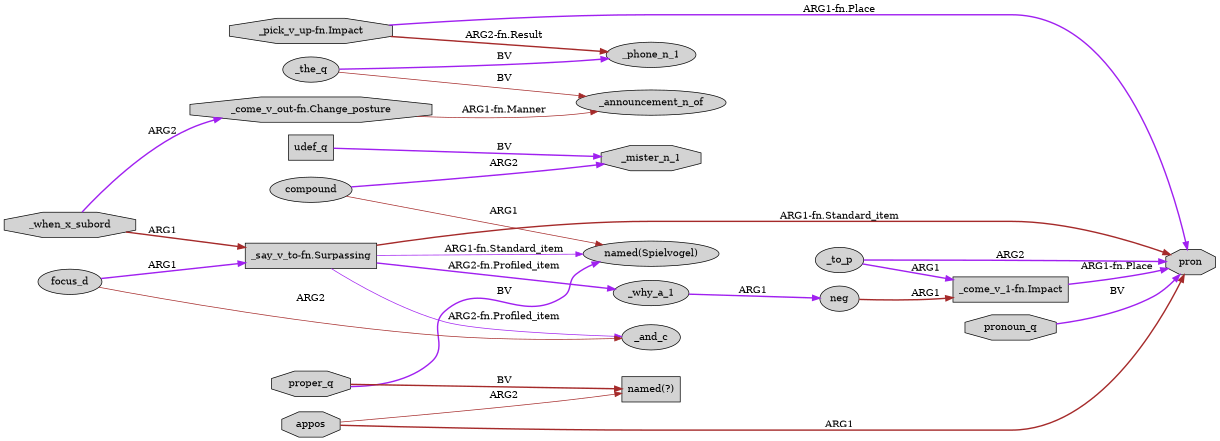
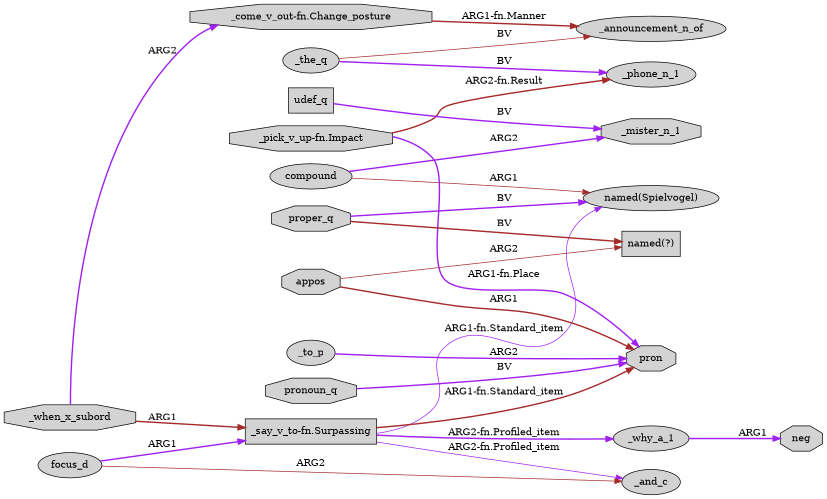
edge "_come_v_out-fn.Change_posture" -> "_announcement_n_of": style solid -> bold
node "_come_v_1-fn.Impact": removed
node "neg": shape ellipse -> octagon
